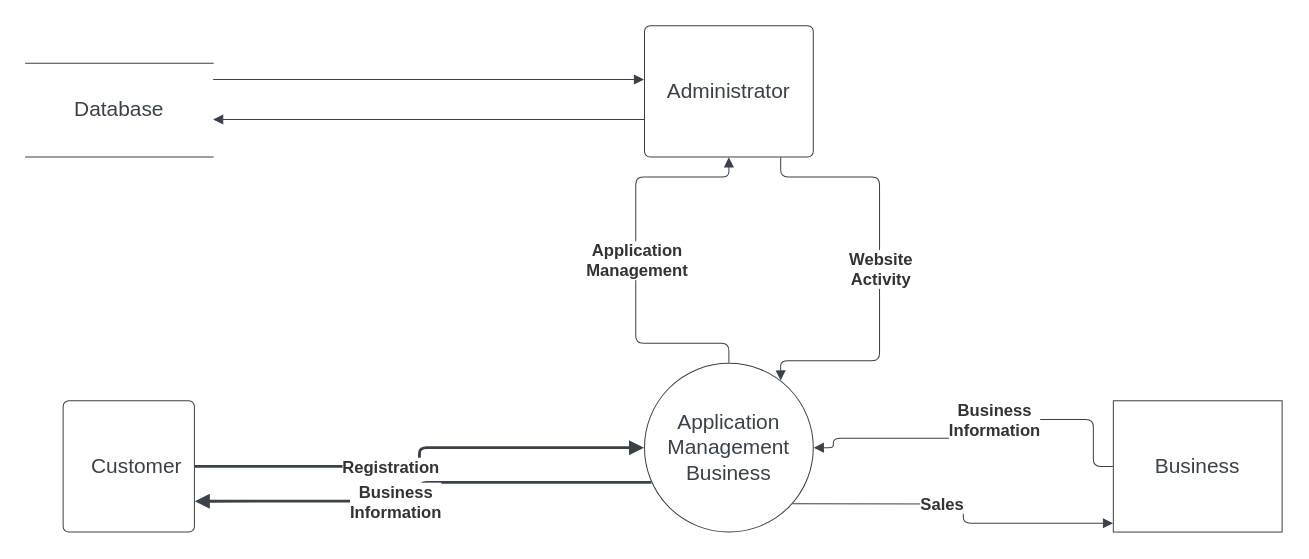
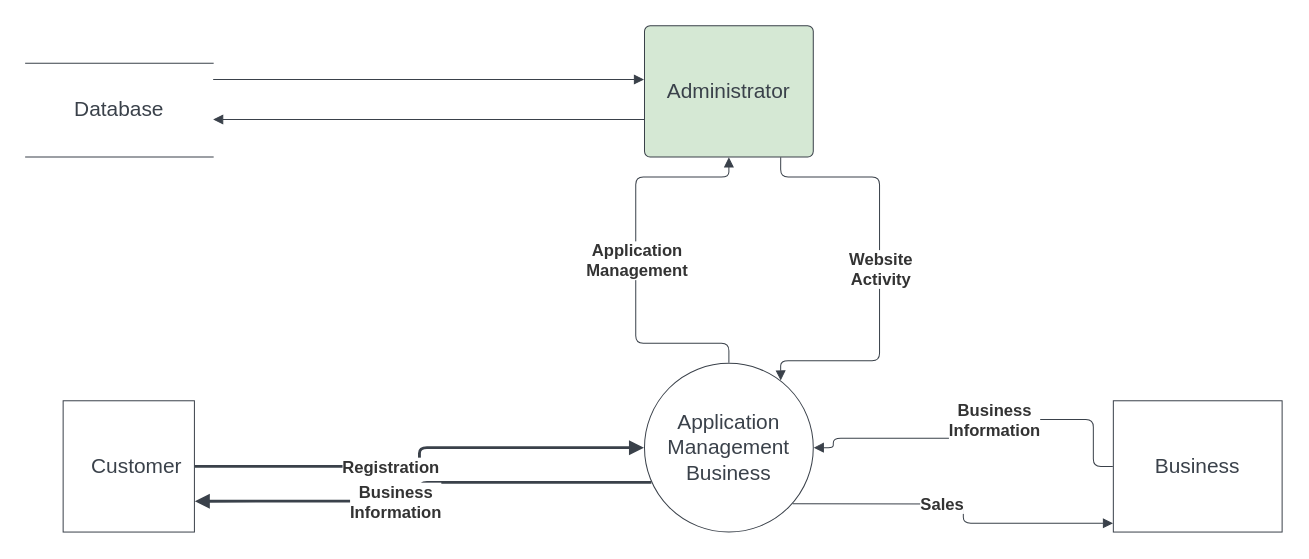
node "Administrator": fillcolor #ffffff -> #d5e8d4
node "Customer": shape rounded rectangle -> rectangle
